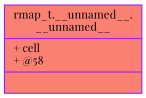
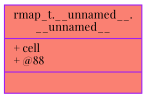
node "rmap_t.__unnamed__.": text "+ @58" -> "+ @88"
